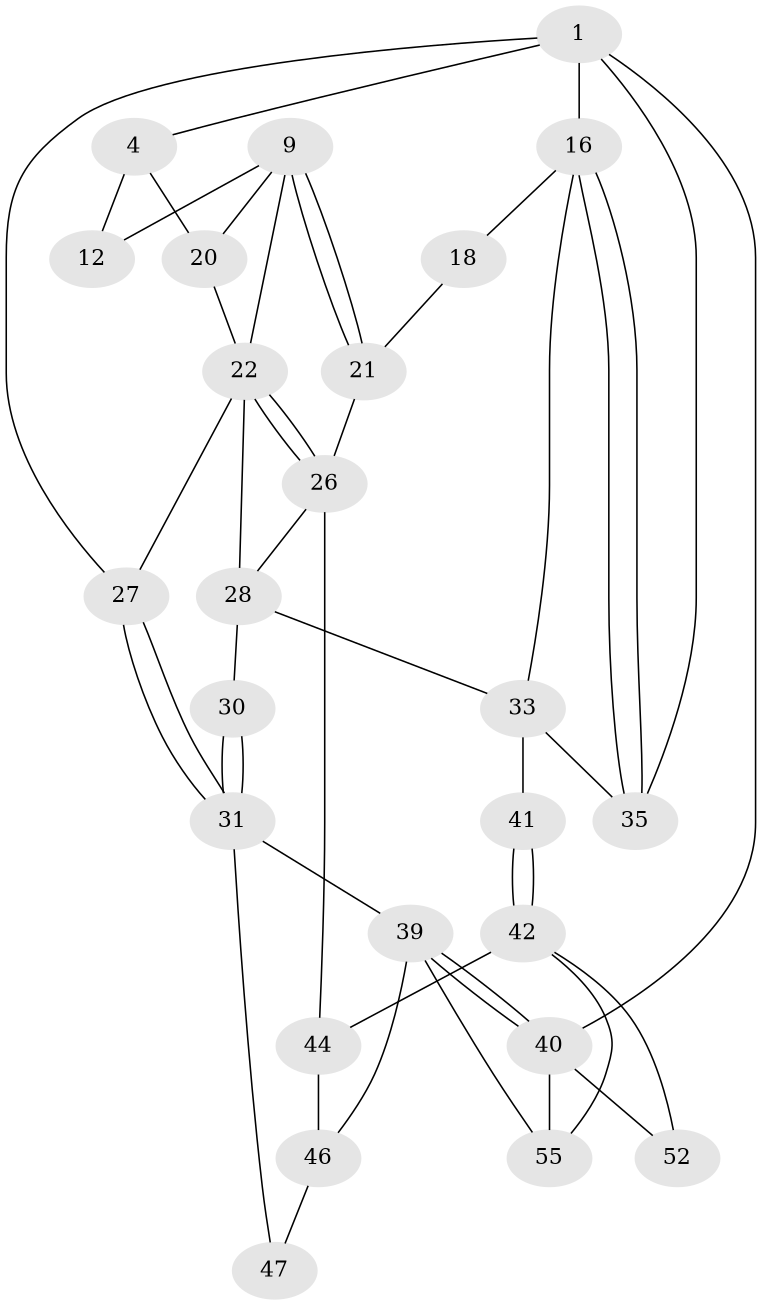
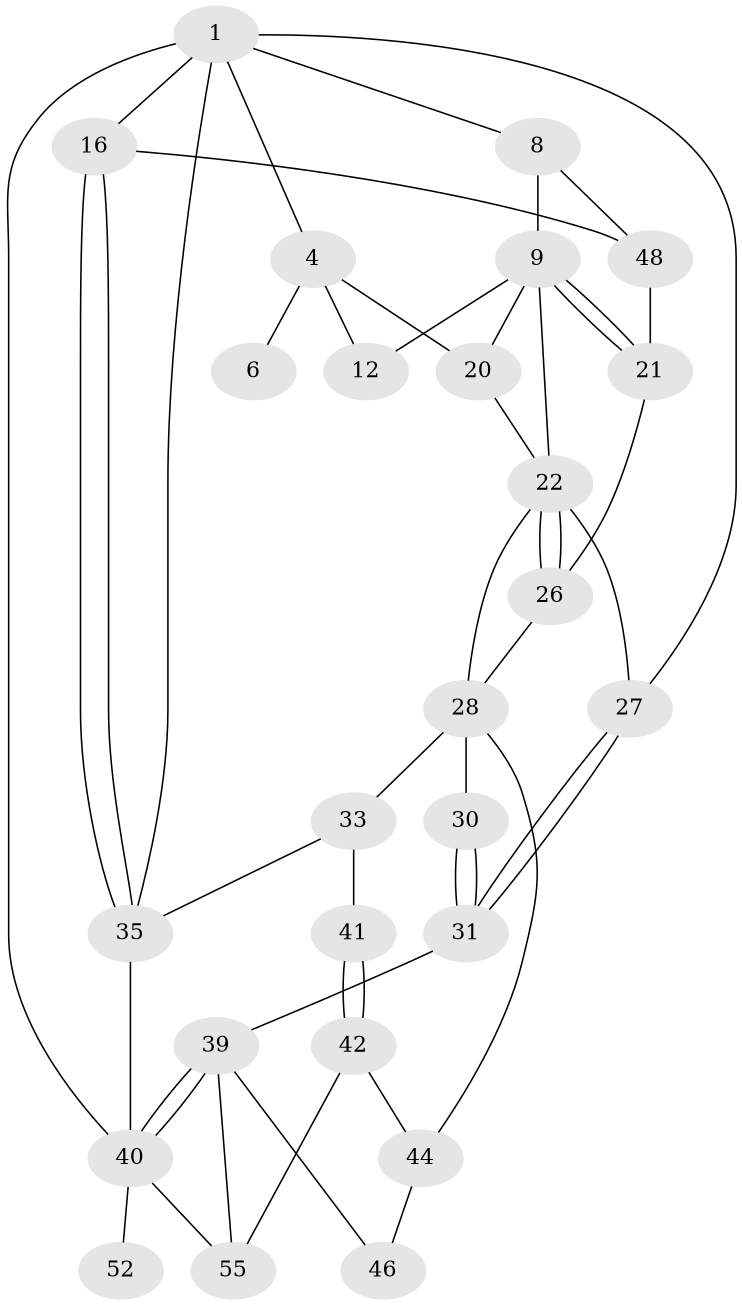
node "8": added
node "18": label "18" -> "48"
node "6": added
edge "16" -- "33": removed
edge "26" -- "44": now "28" -- "44"
edge "42" -- "52": removed
edge "35" -- "40": added
node "47": removed
